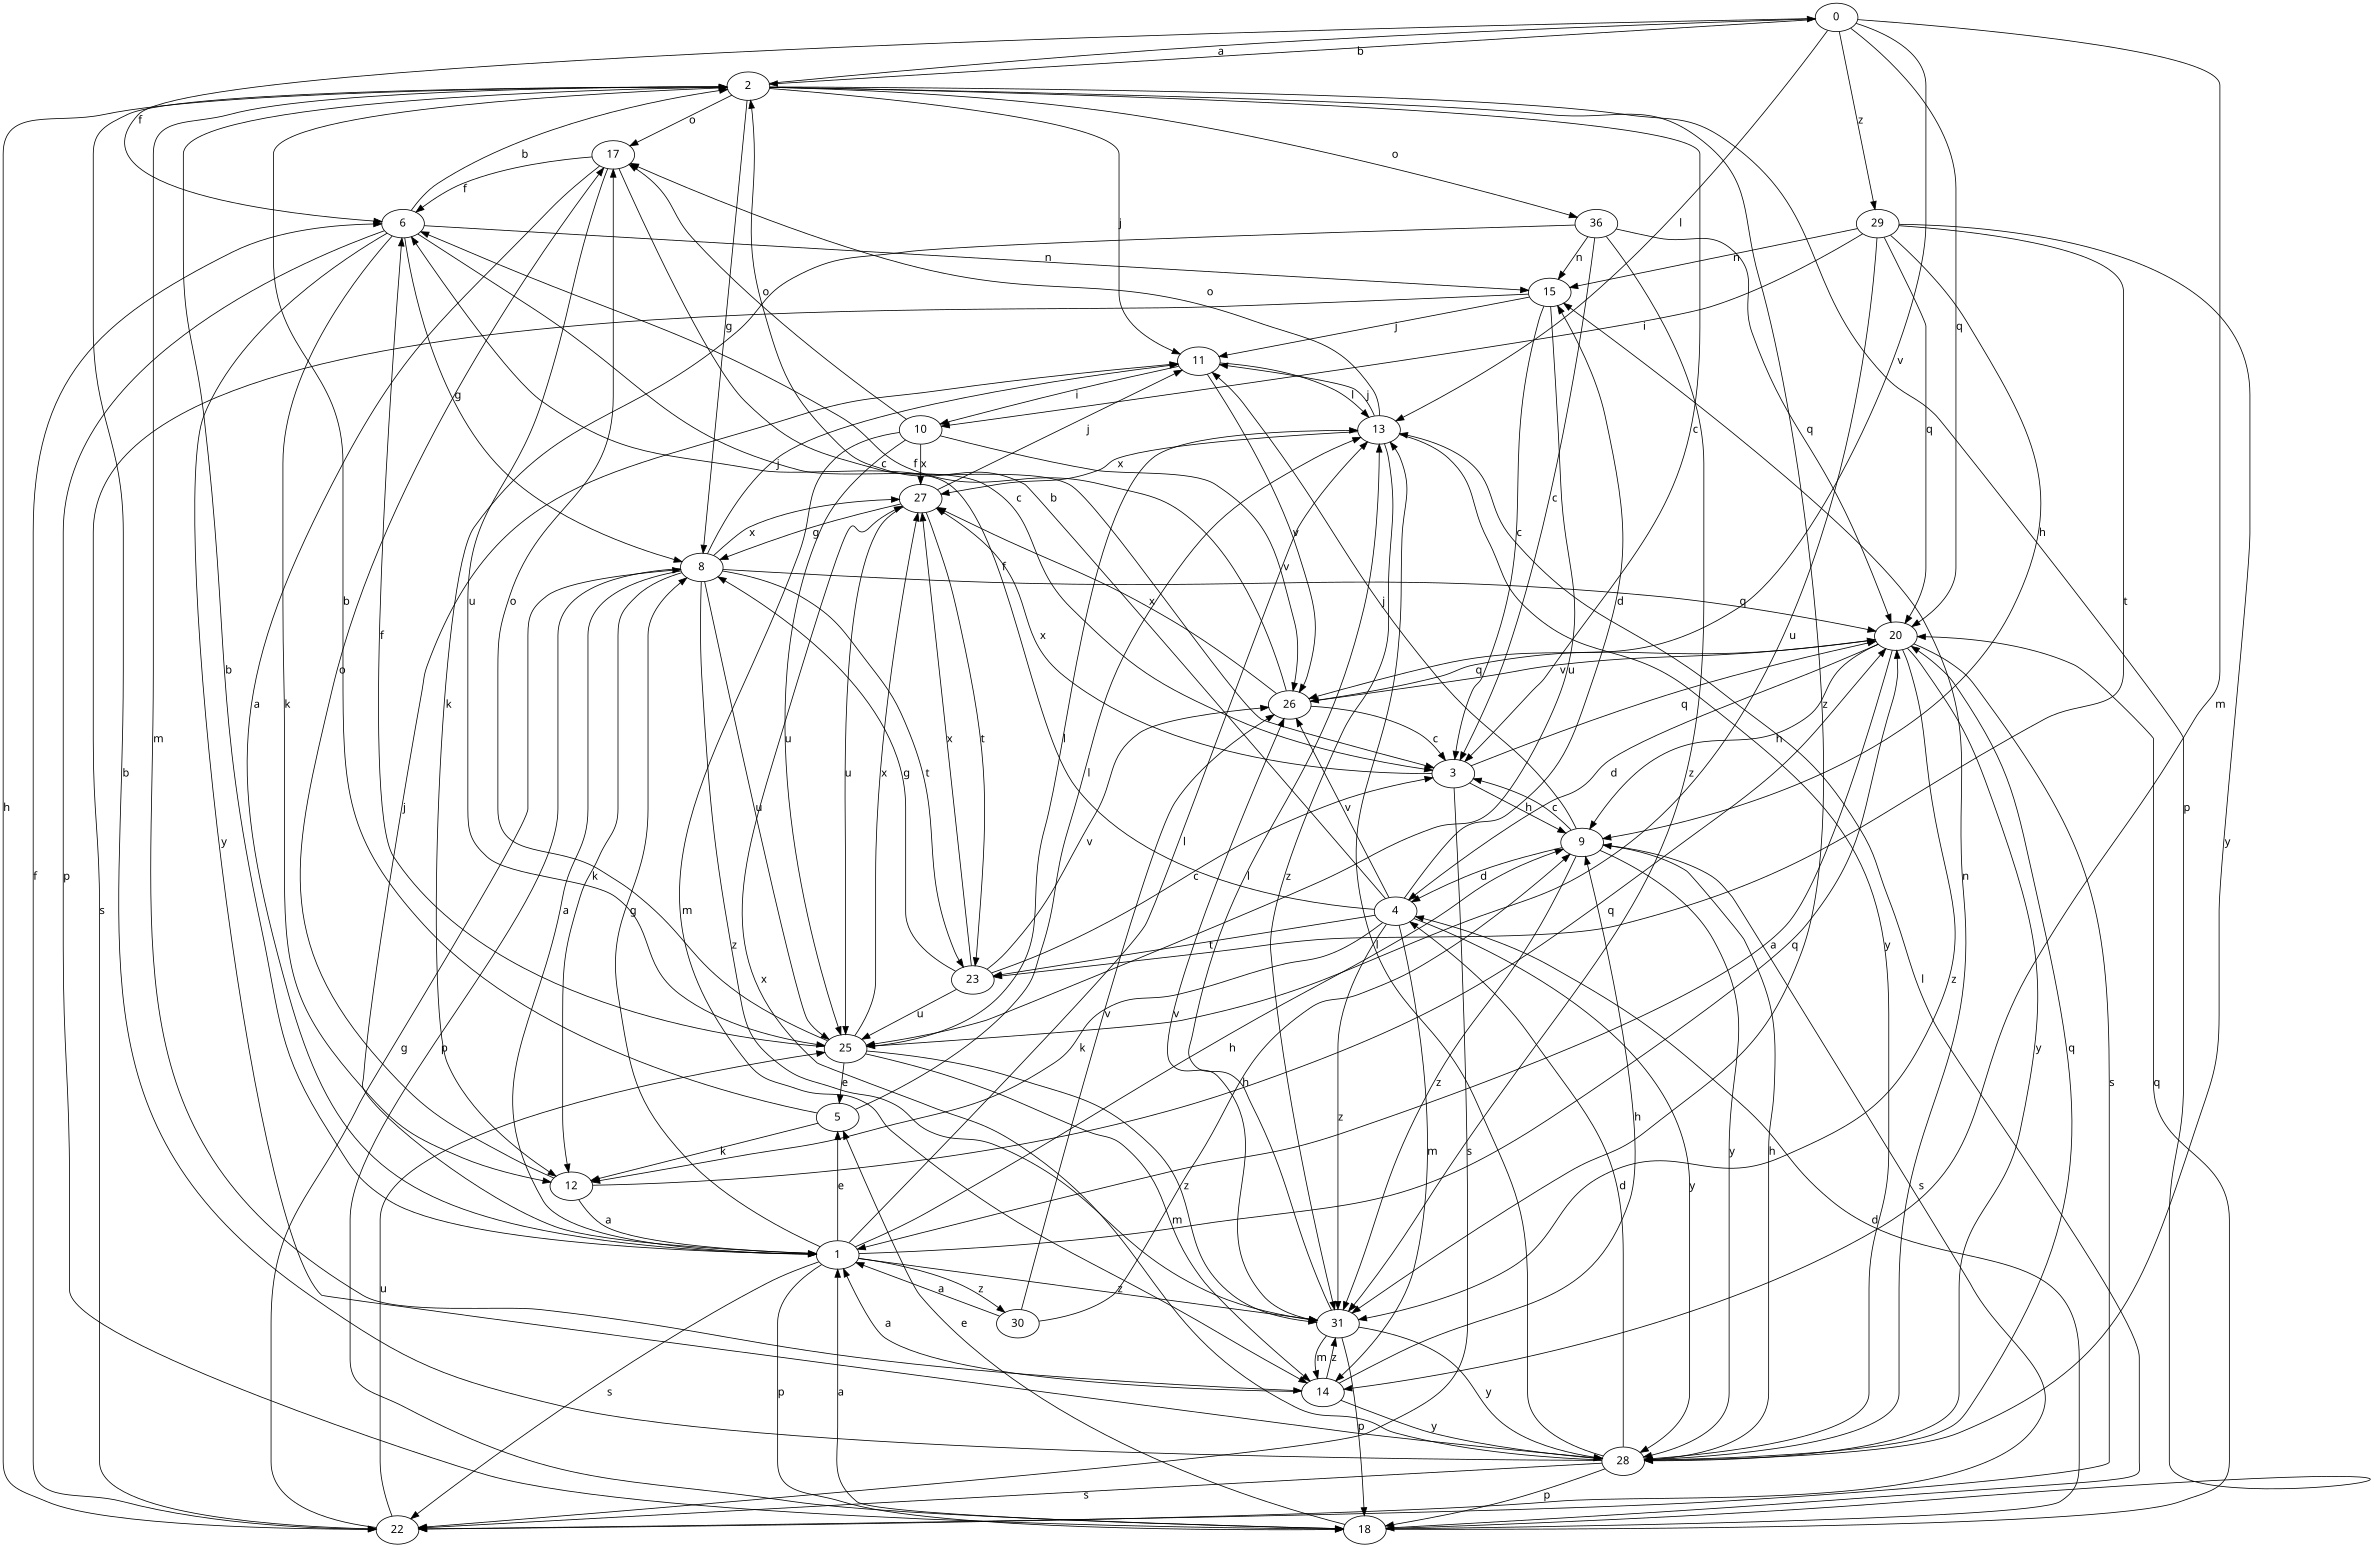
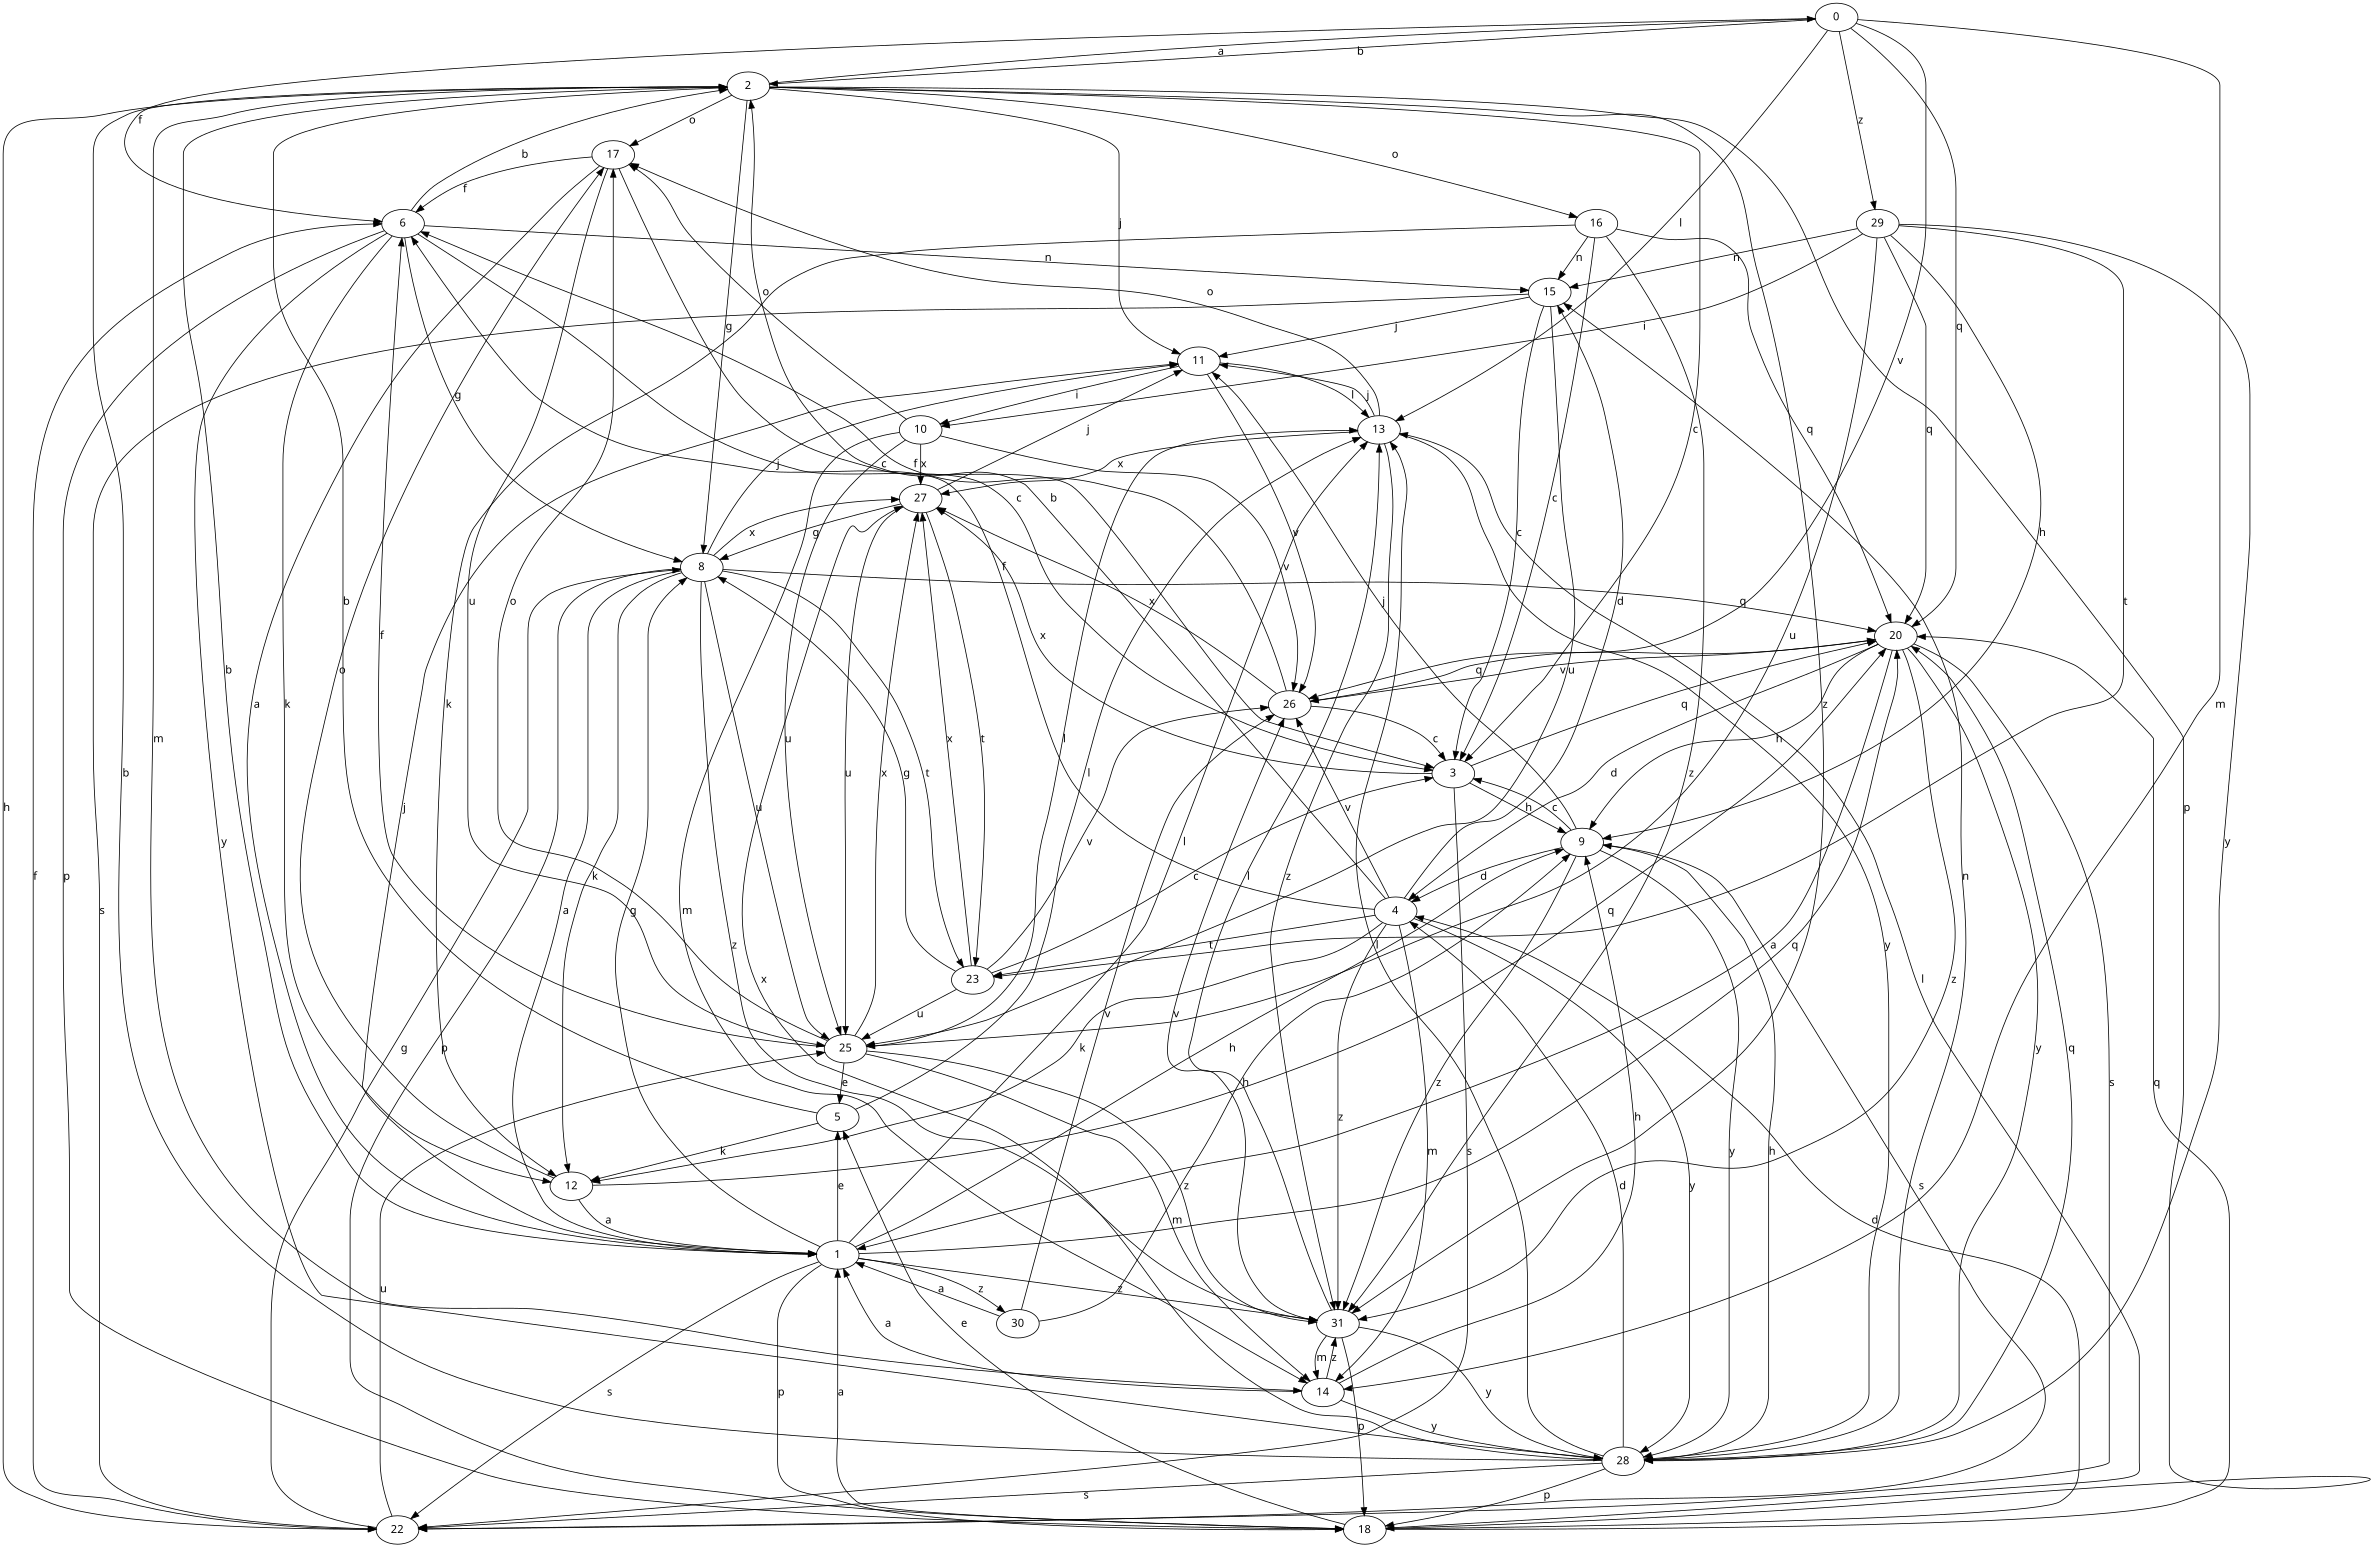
node "36": label "36" -> "16"
